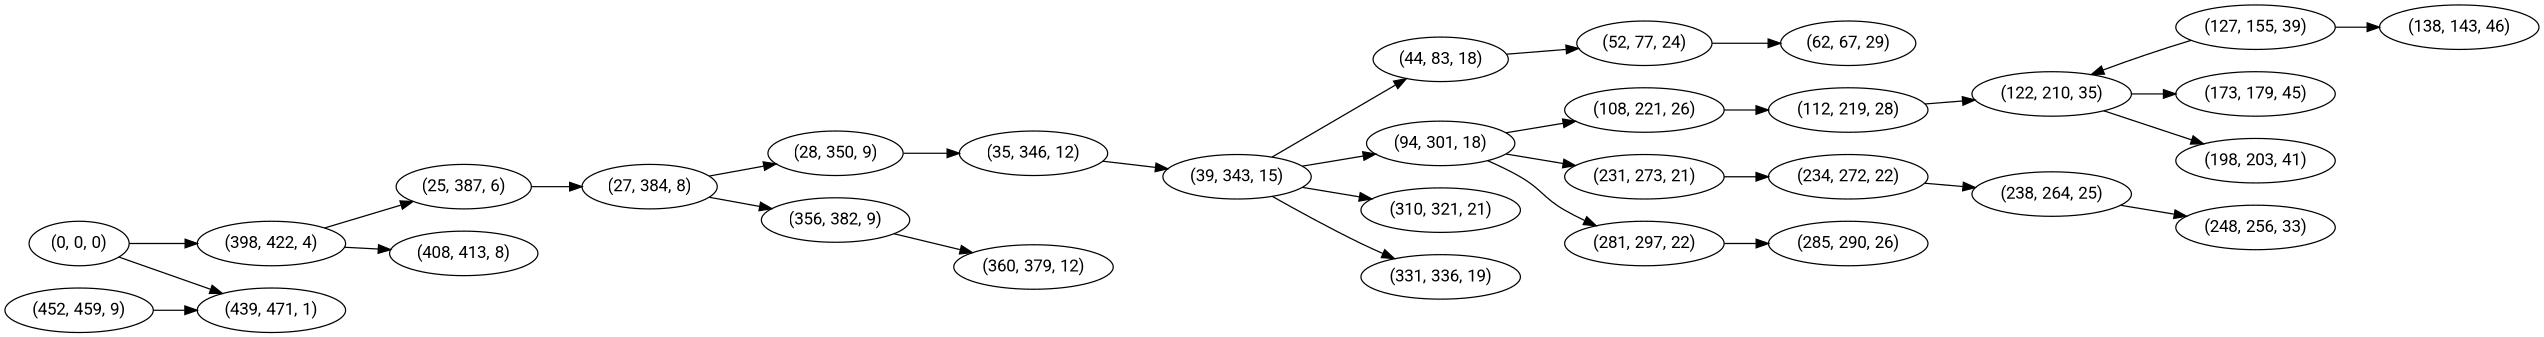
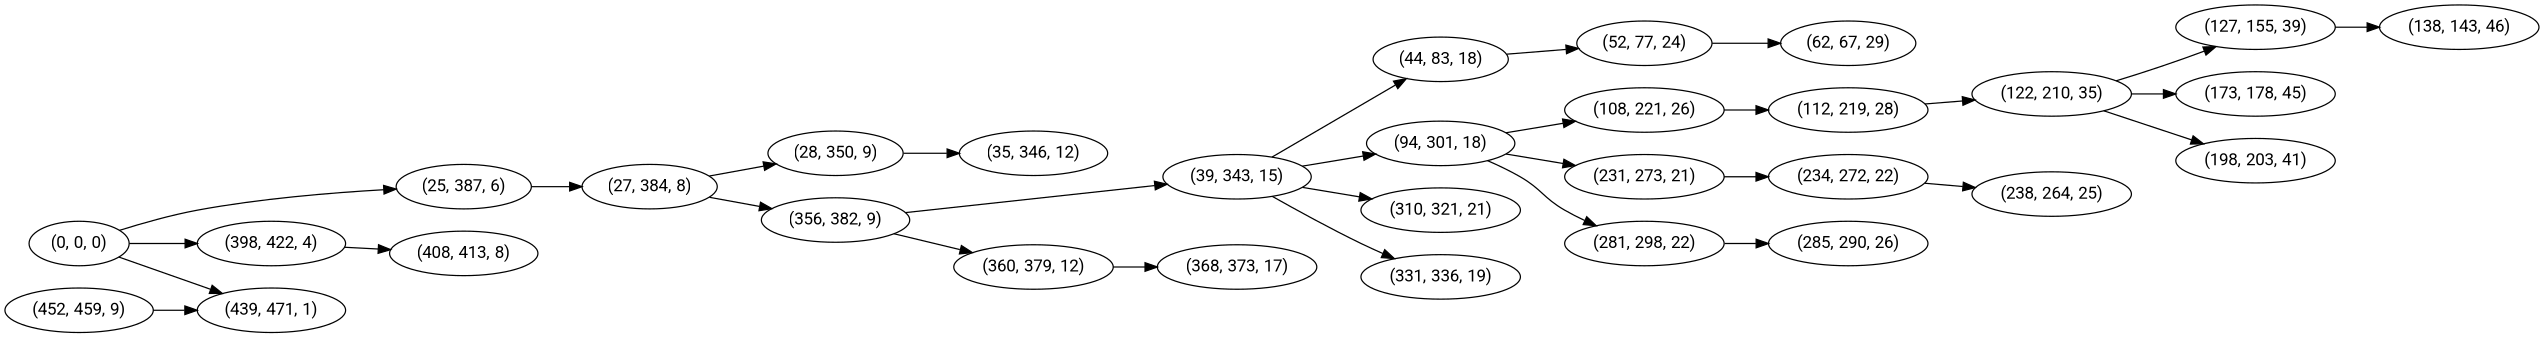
edge "(127, 155, 39)" -> "(122, 210, 35)": reversed
node "(173, 179, 45)": label "(173, 179, 45)" -> "(173, 178, 45)"
edge "(35, 346, 12)" -> "(39, 343, 15)": now "(356, 382, 9)" -> "(39, 343, 15)"
edge "(398, 422, 4)" -> "(25, 387, 6)": now "(0, 0, 0)" -> "(25, 387, 6)"
node "(248, 256, 33)": removed
node "(281, 297, 22)": label "(281, 297, 22)" -> "(281, 298, 22)"
node "(368, 373, 17)": added
